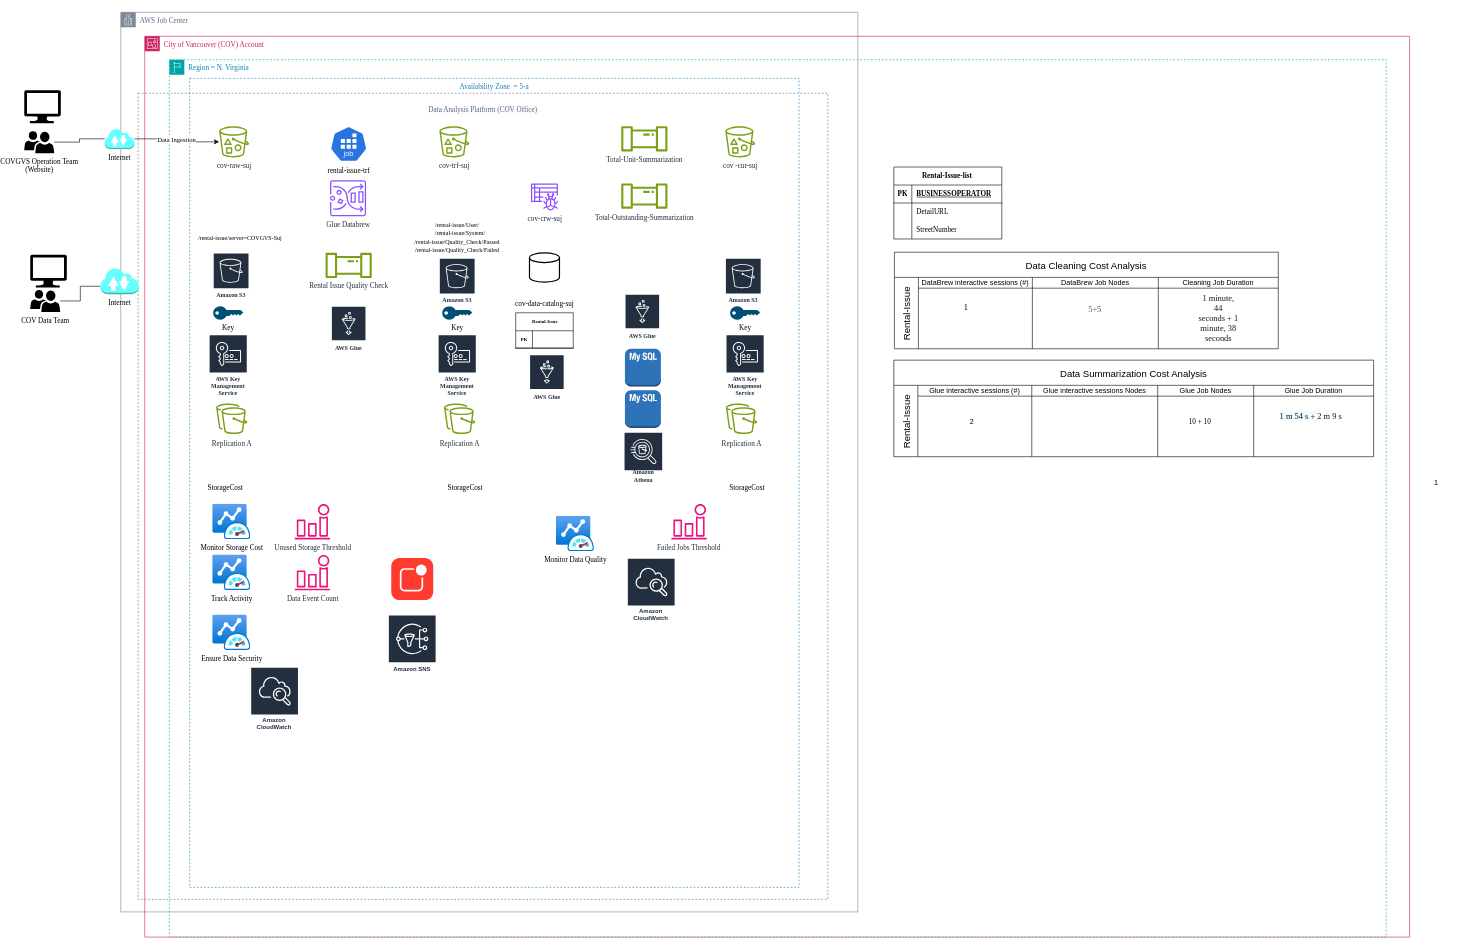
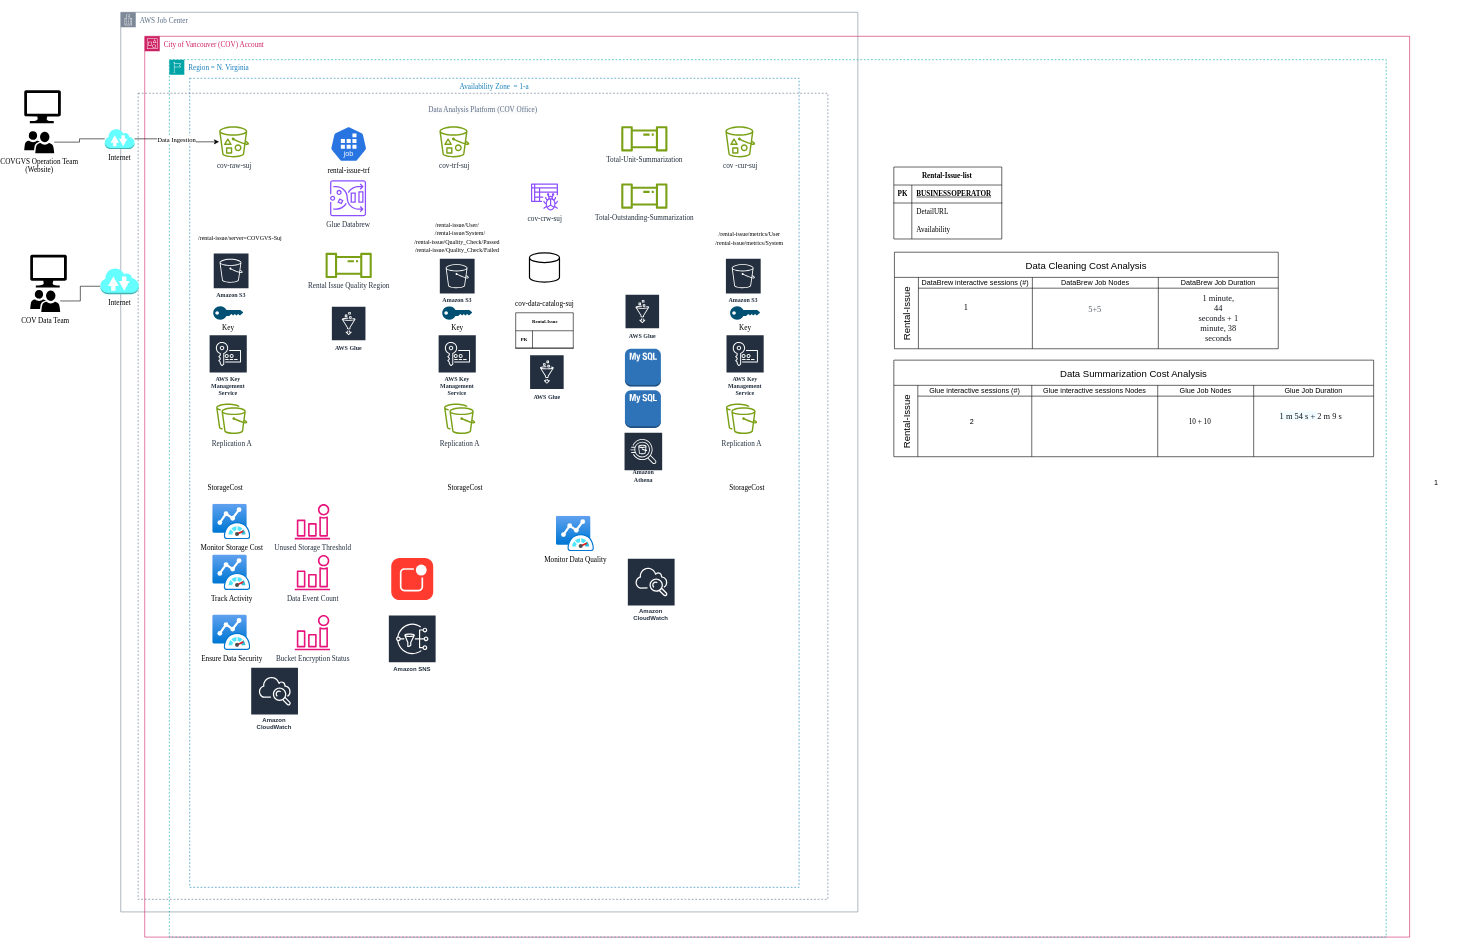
node "Availability Zone = 5-a": label "Availability Zone = 5-a" -> "Availability Zone = 1-a"
node "StreetNumber": label "StreetNumber" -> "Availability"
node "/rental-issue/metrics/User /rental-issue/metrics/System": added
node "Cleaning Job Duration": label "Cleaning Job Duration" -> "DataBrew Job Duration"
node "Rental Issue Quality Check": label "Rental Issue Quality Check" -> "Rental Issue Quality Region"
node "Failed Jobs Threshold": removed
node "Bucket Encryption Status": added
